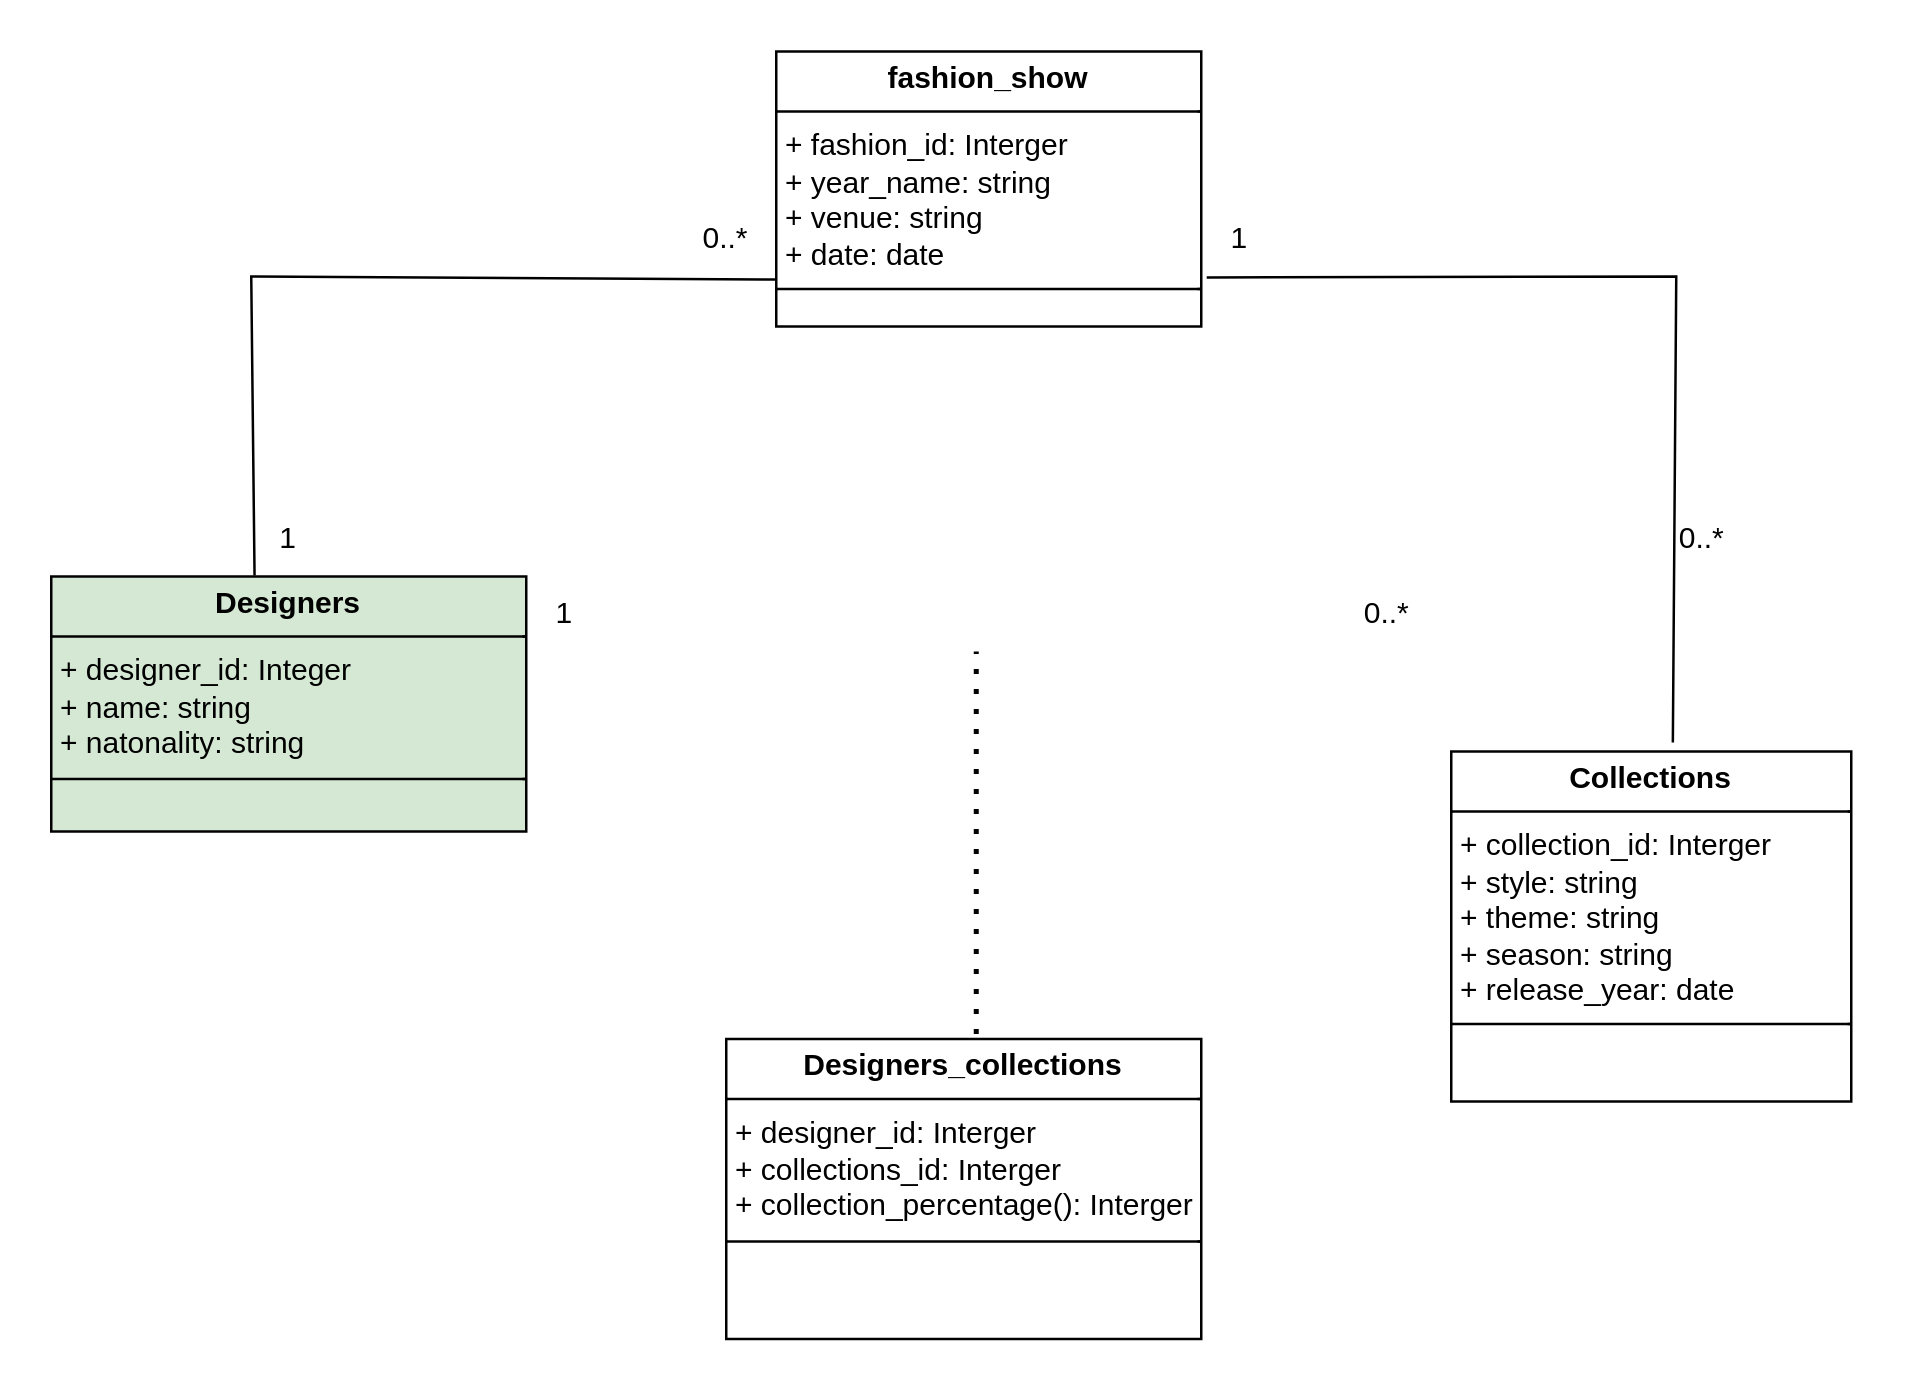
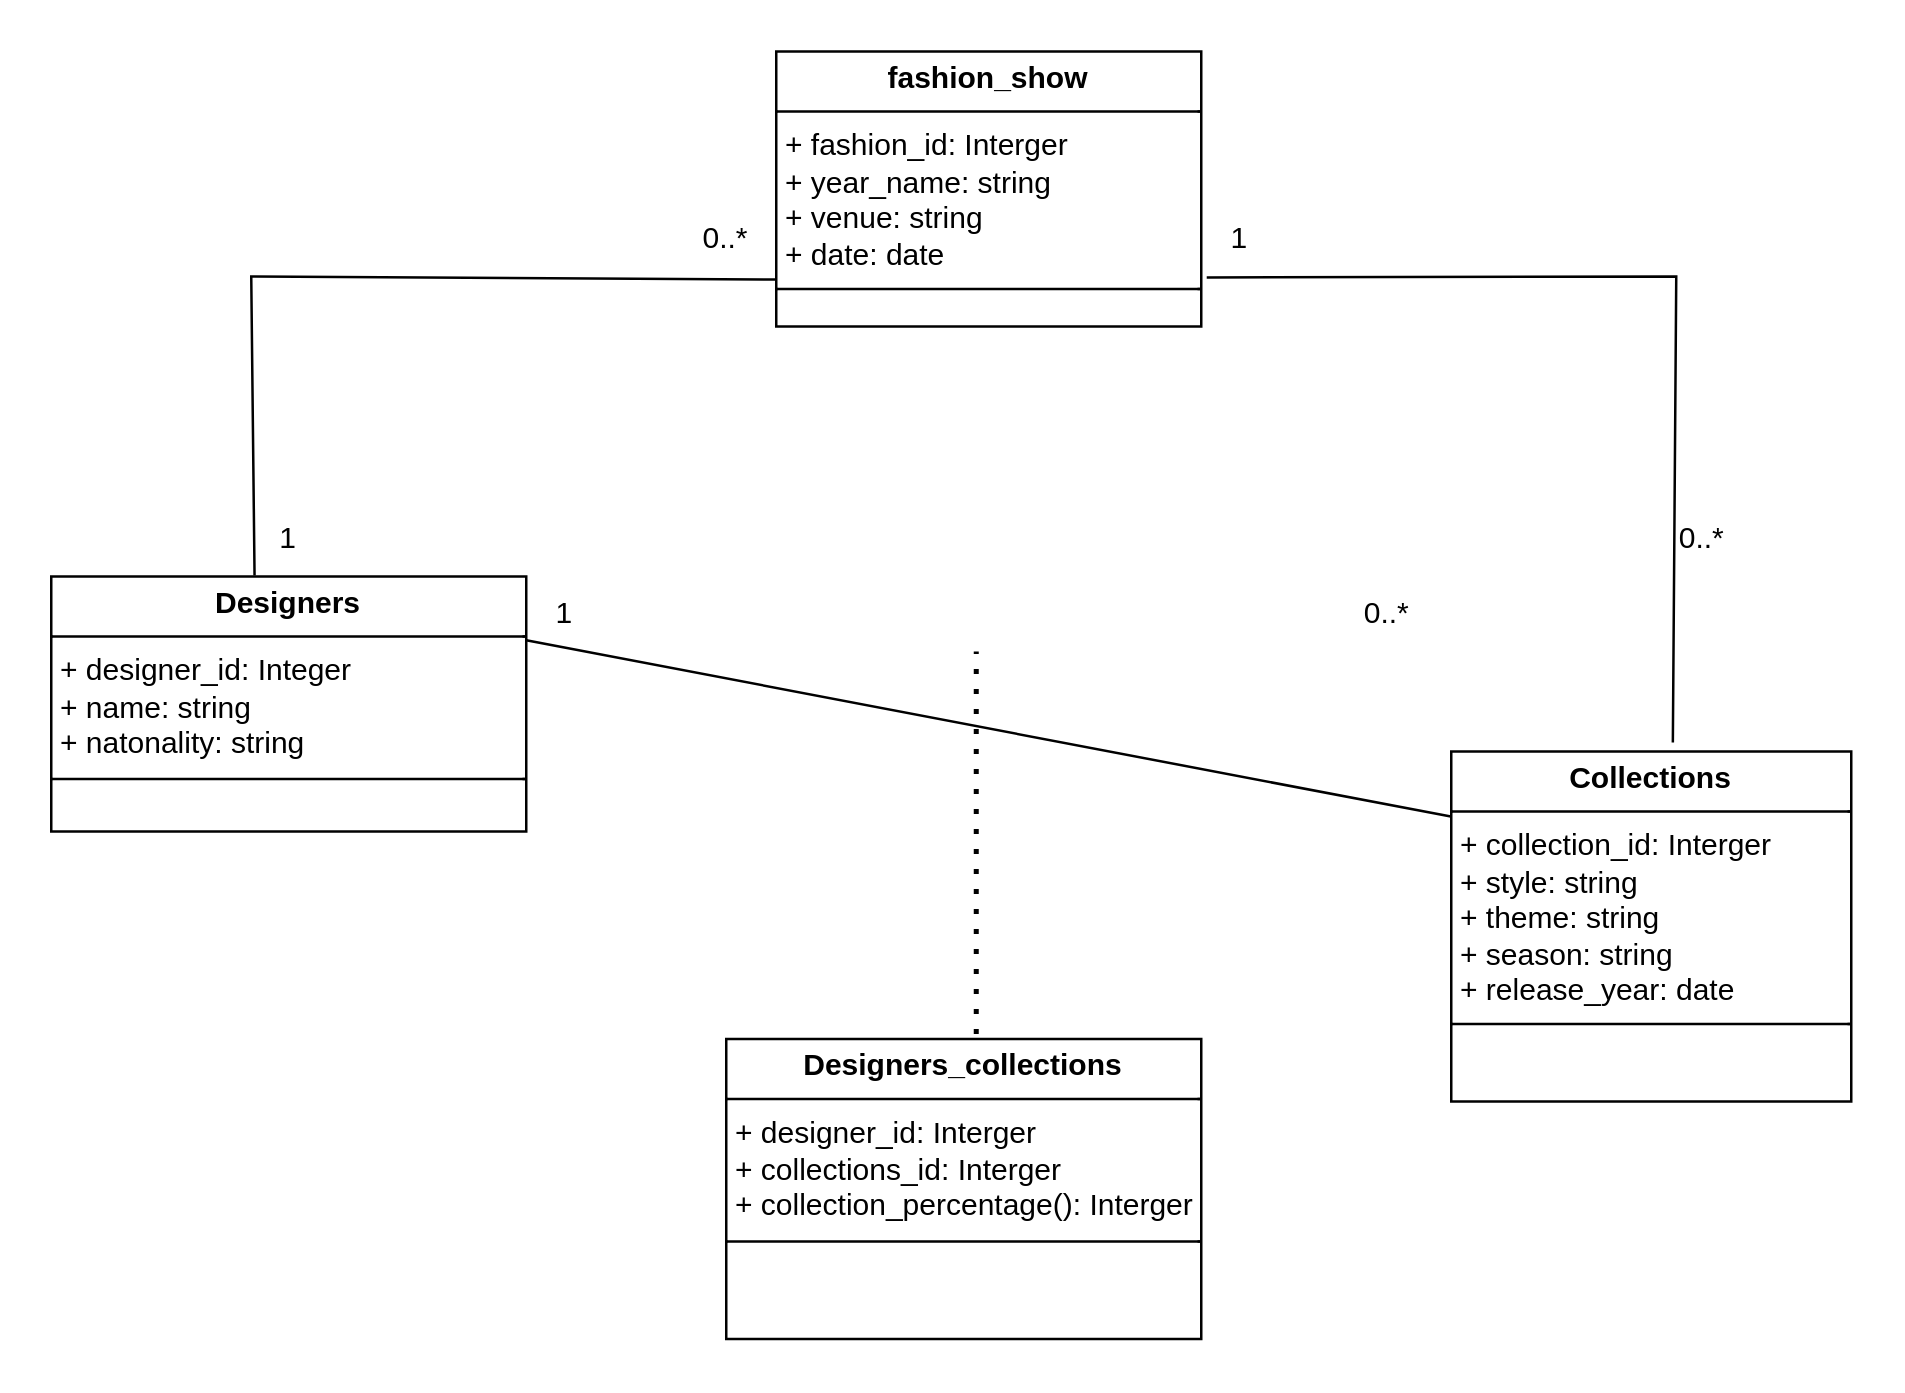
node "Designers + designer_id: Integer + name: string + natonality: string": fillcolor #d5e8d4 -> #ffffff
edge "Designers + designer_id: Integer + name: string + natonality: string" -- "Collections + collection_id: Interger + style: string + theme: string + season: string + release_year: date": added
